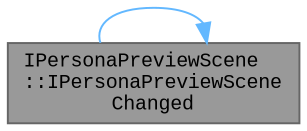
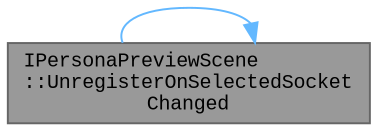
node "IPersonaPreviewScene ::IPersonaPreviewScene Changed": label "IPersonaPreviewScene ::IPersonaPreviewScene Changed" -> "IPersonaPreviewScene ::UnregisterOnSelectedSocket Changed"
